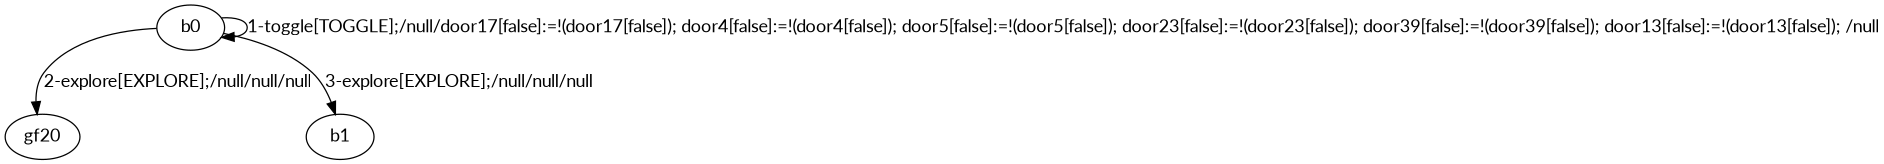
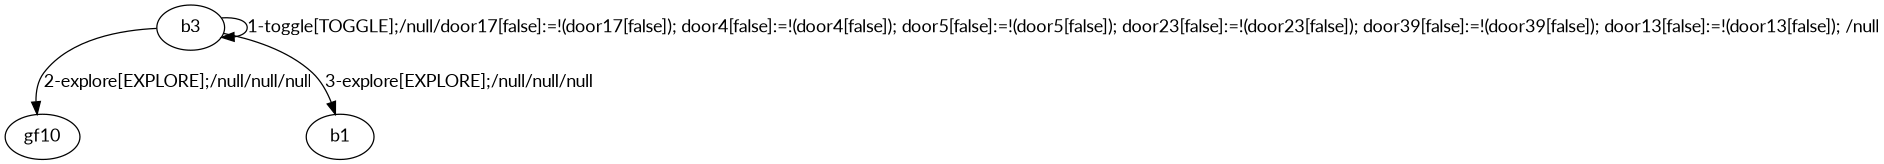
node "b0": label "b0" -> "b3"
node "gf20": label "gf20" -> "gf10"
